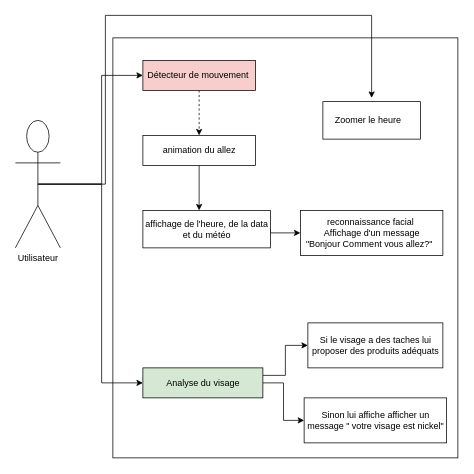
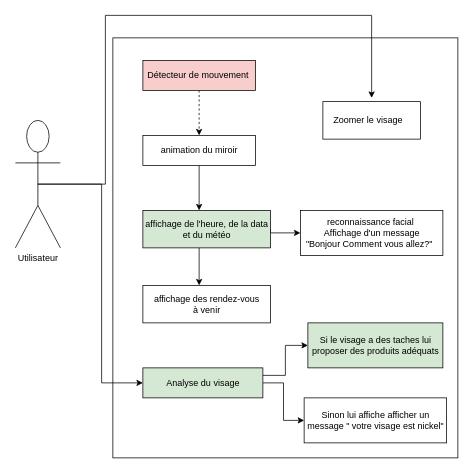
edge "Utilisateur" -> "Détecteur de mouvement": removed
node "Zoomer le heure": label "Zoomer le heure" -> "Zoomer le visage"
node "animation du allez": label "animation du allez" -> "animation du miroir"
node "affichage de l'heure, de la data et du météo": fillcolor #ffffff -> #d5e8d4
edge "affichage de l'heure, de la data et du météo" -> "affichage des rendez-vous à venir": added
node "affichage des rendez-vous à venir": added
node "Si le visage a des taches lui proposer des produits adéquats": fillcolor #ffffff -> #d5e8d4
